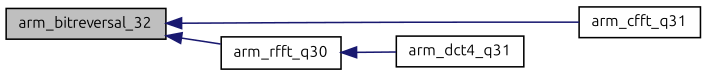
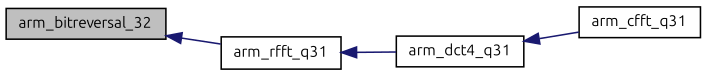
edge "arm_cfft_q31" -> "arm_bitreversal_32": now "arm_cfft_q31" -> "arm_dct4_q31"
node "arm_rfft_q30": label "arm_rfft_q30" -> "arm_rfft_q31"
